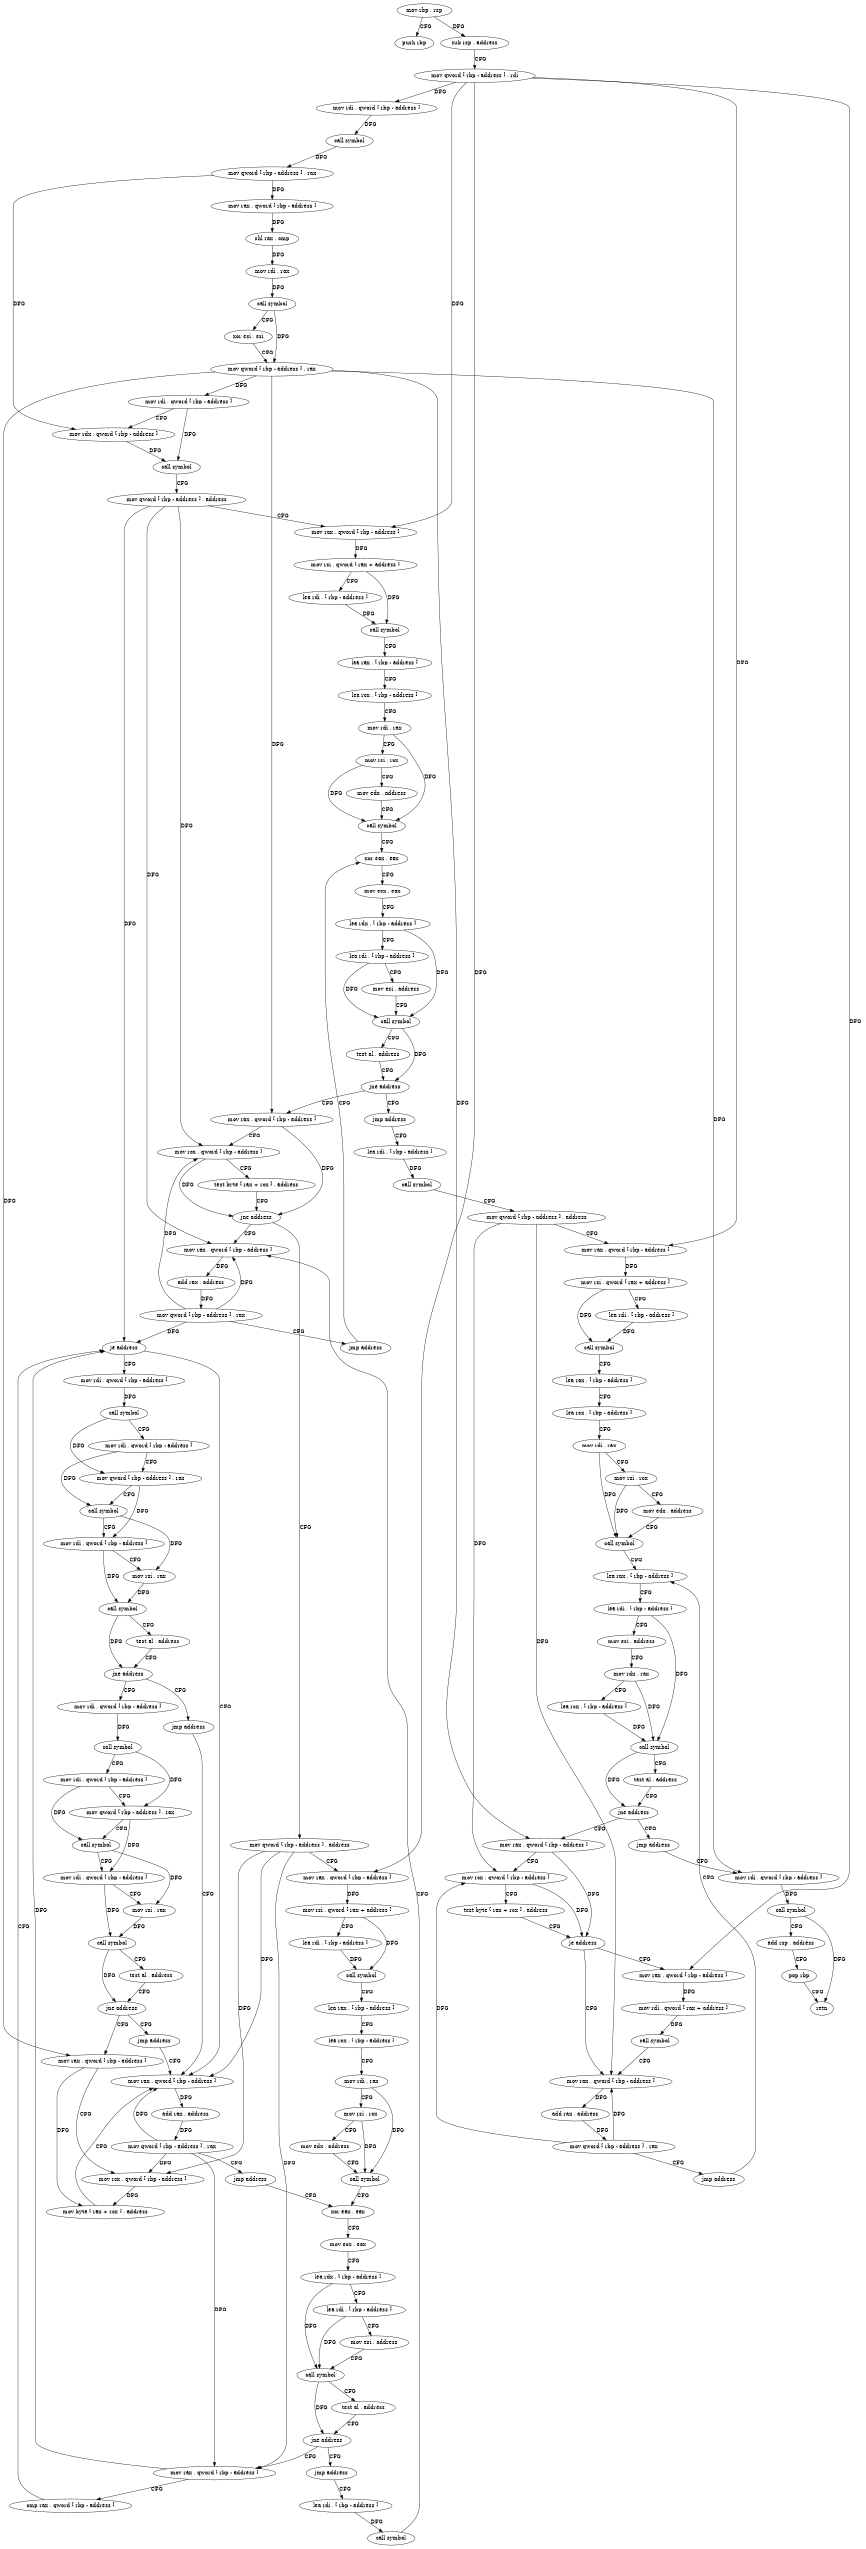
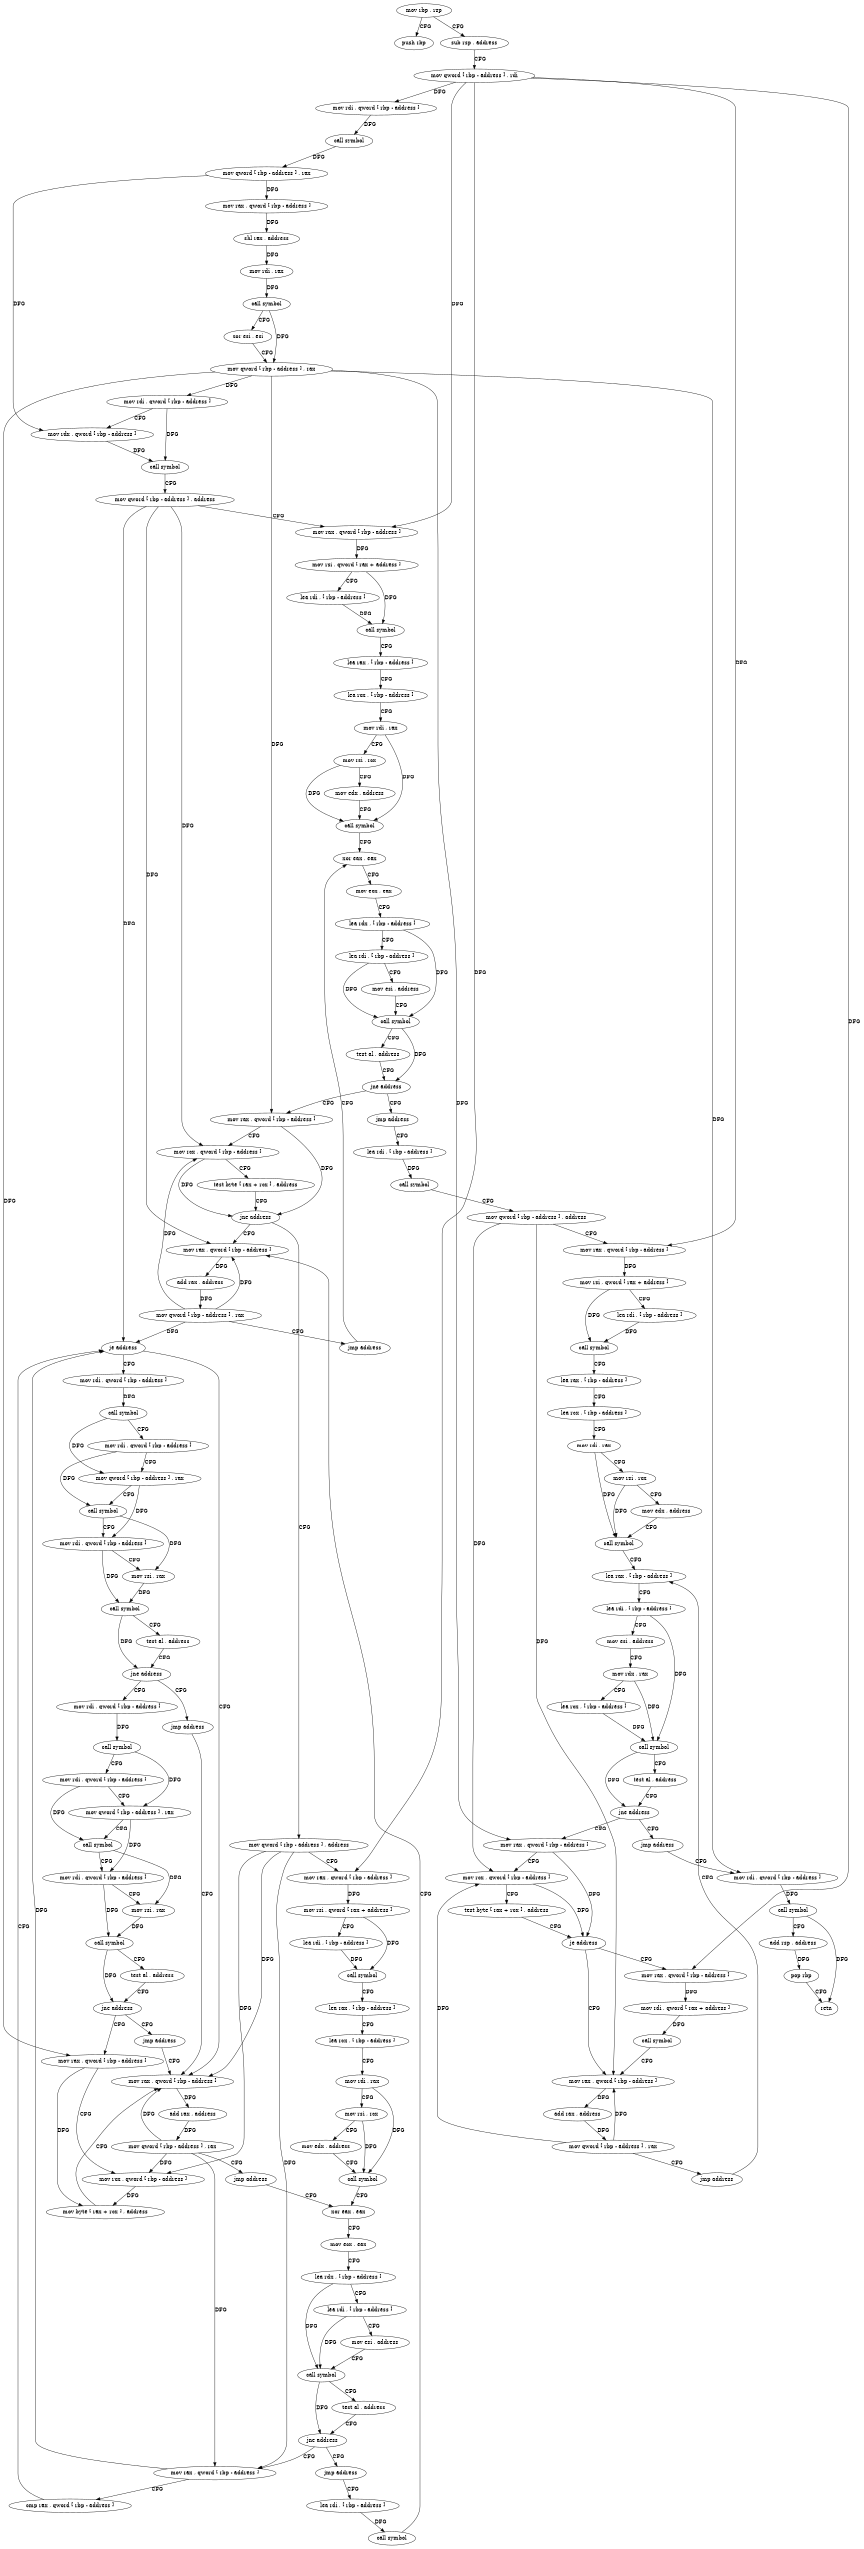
edge "mov rbp , rsp" -> "sub rsp , address": label "DFG" -> "CFG"
node "shl rax , cmp": label "shl rax , cmp" -> "shl rax , address"
edge "add rsp , address" -> "pop rbp": label "CFG" -> "DFG"
